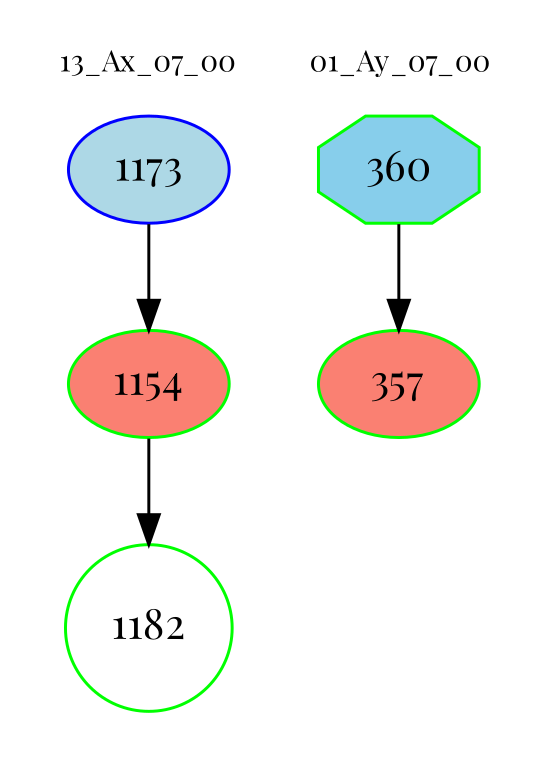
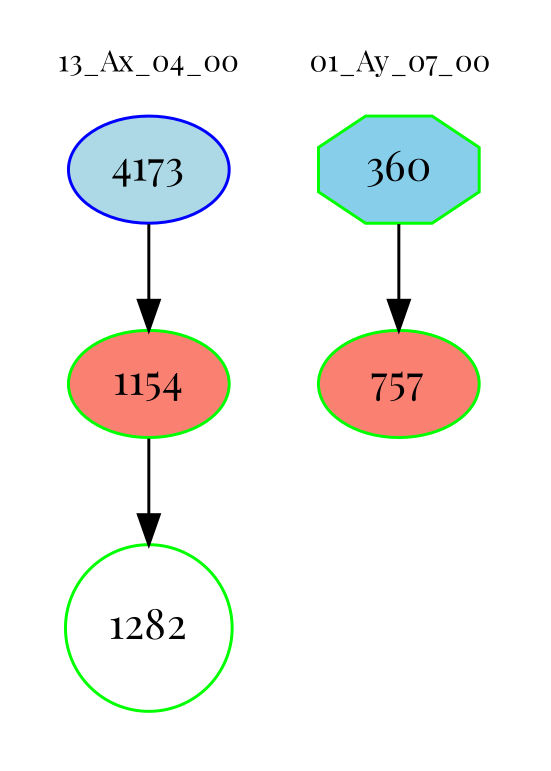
cluster "13_Ax_07_00": label "13_Ax_07_00" -> "13_Ax_04_00"
node "1173": label "1173" -> "4173"
node "357": label "357" -> "757"
node "1182": label "1182" -> "1282"
